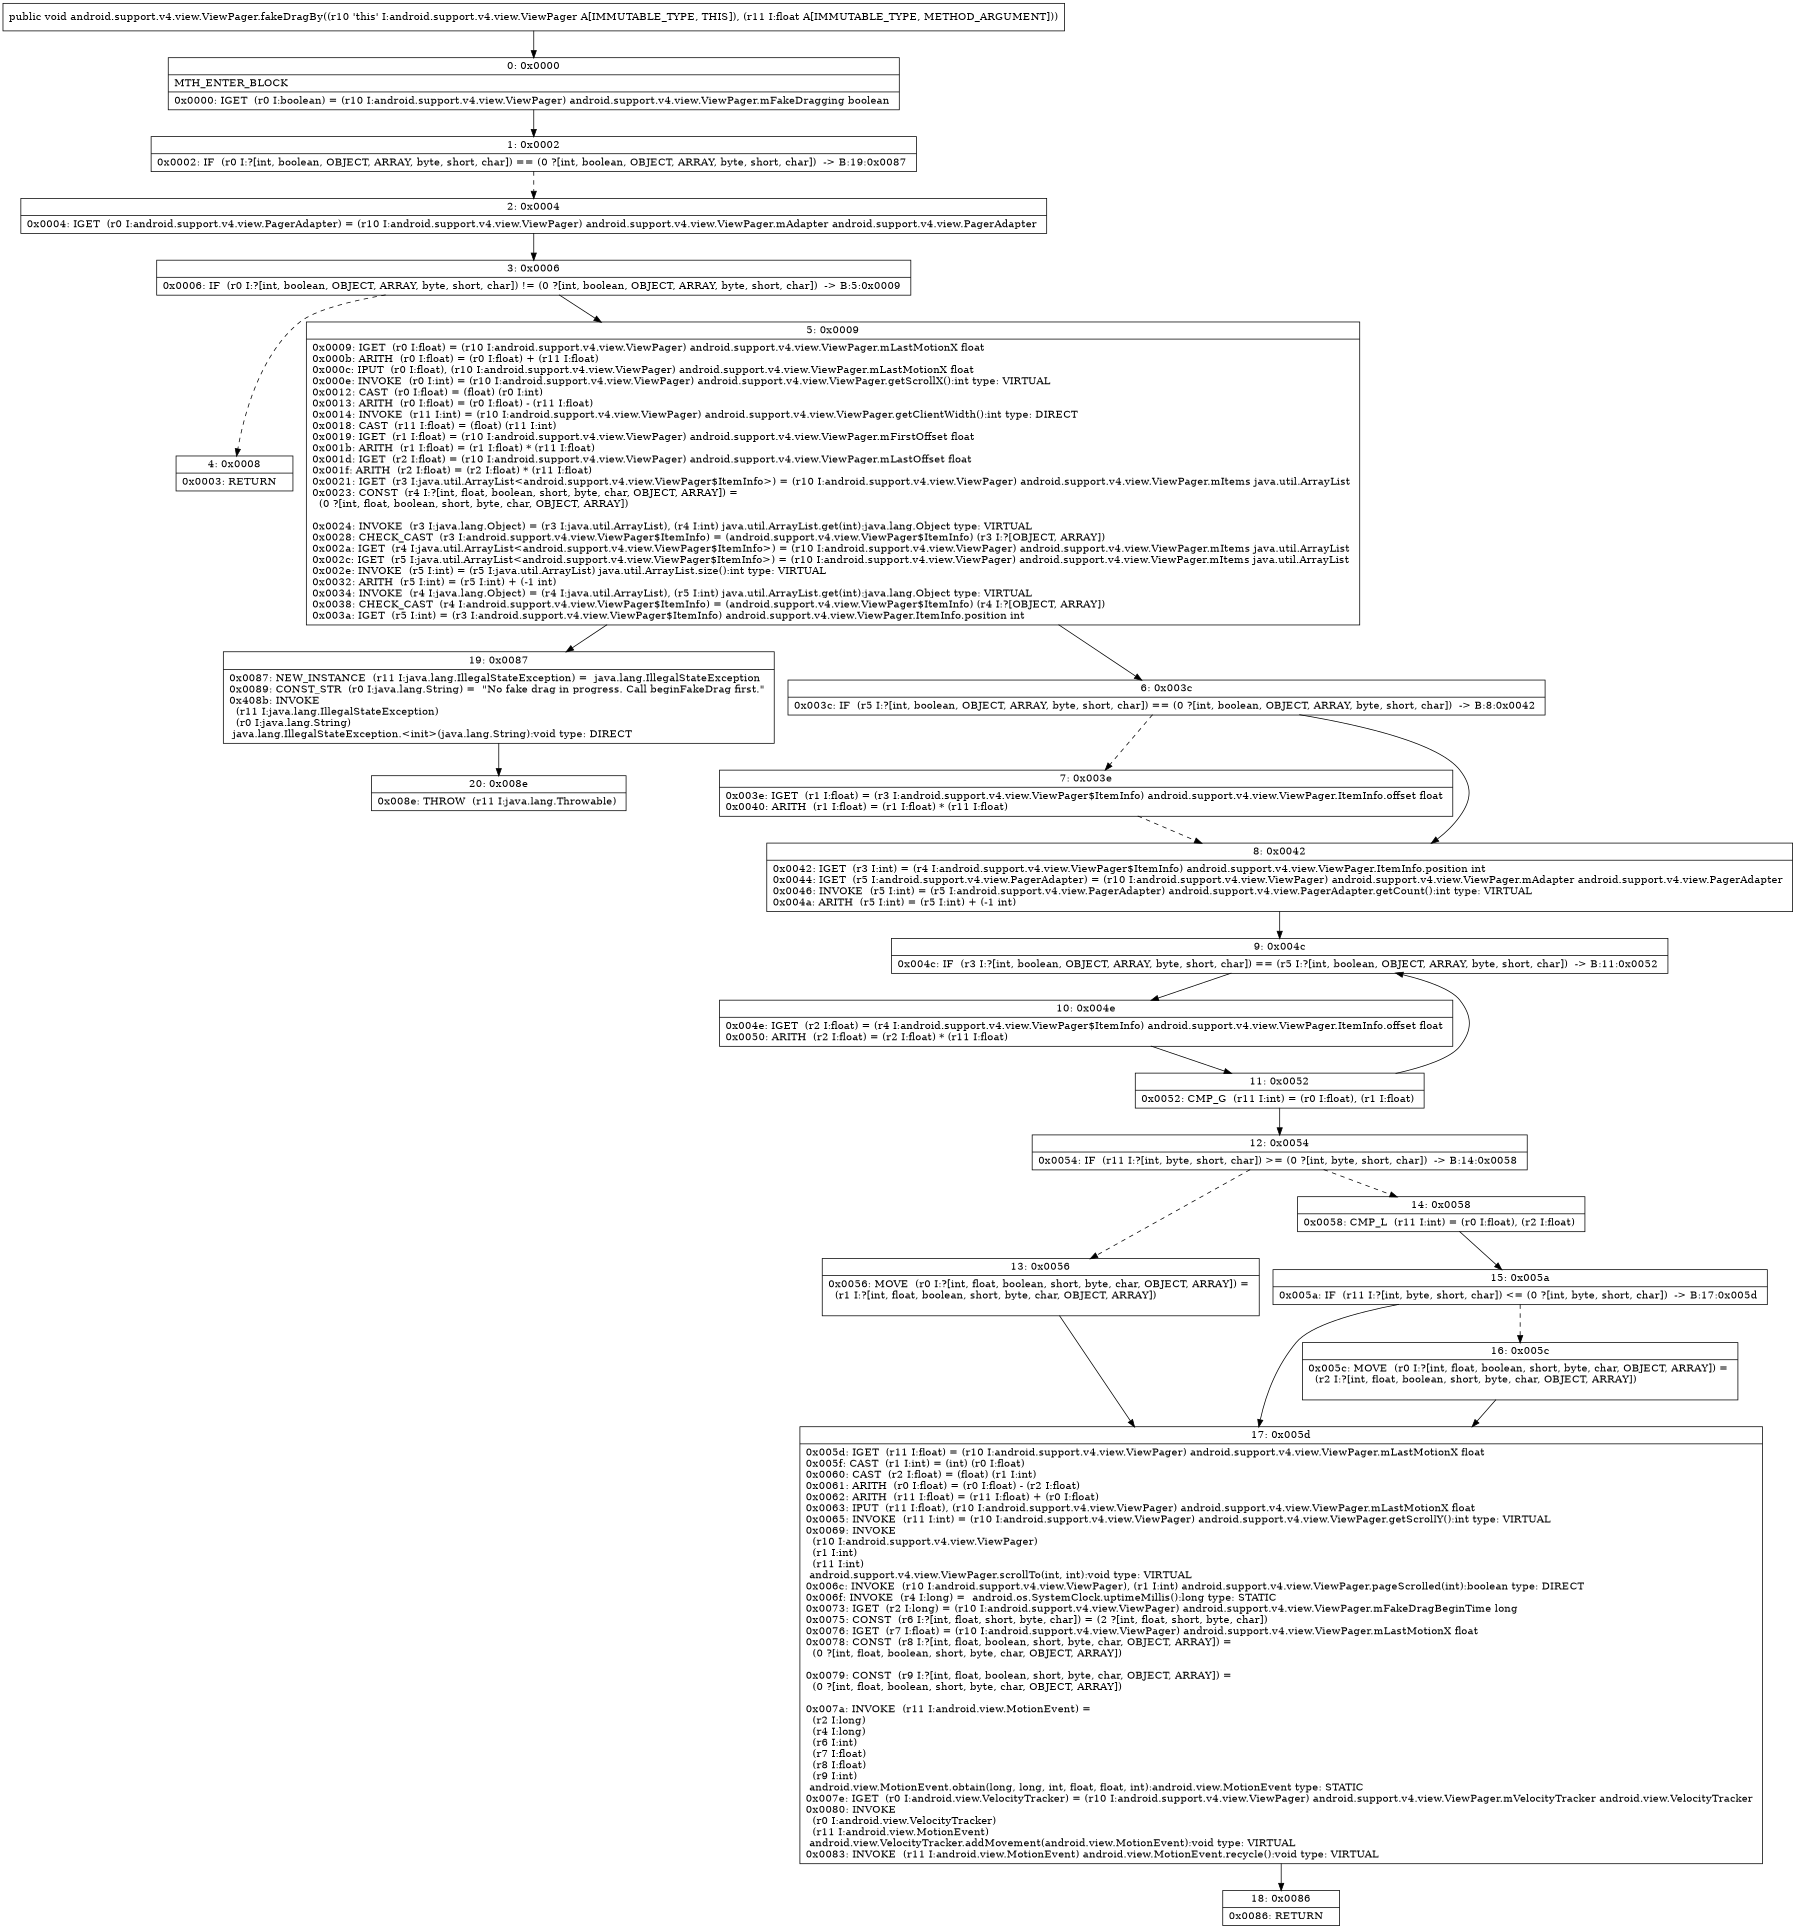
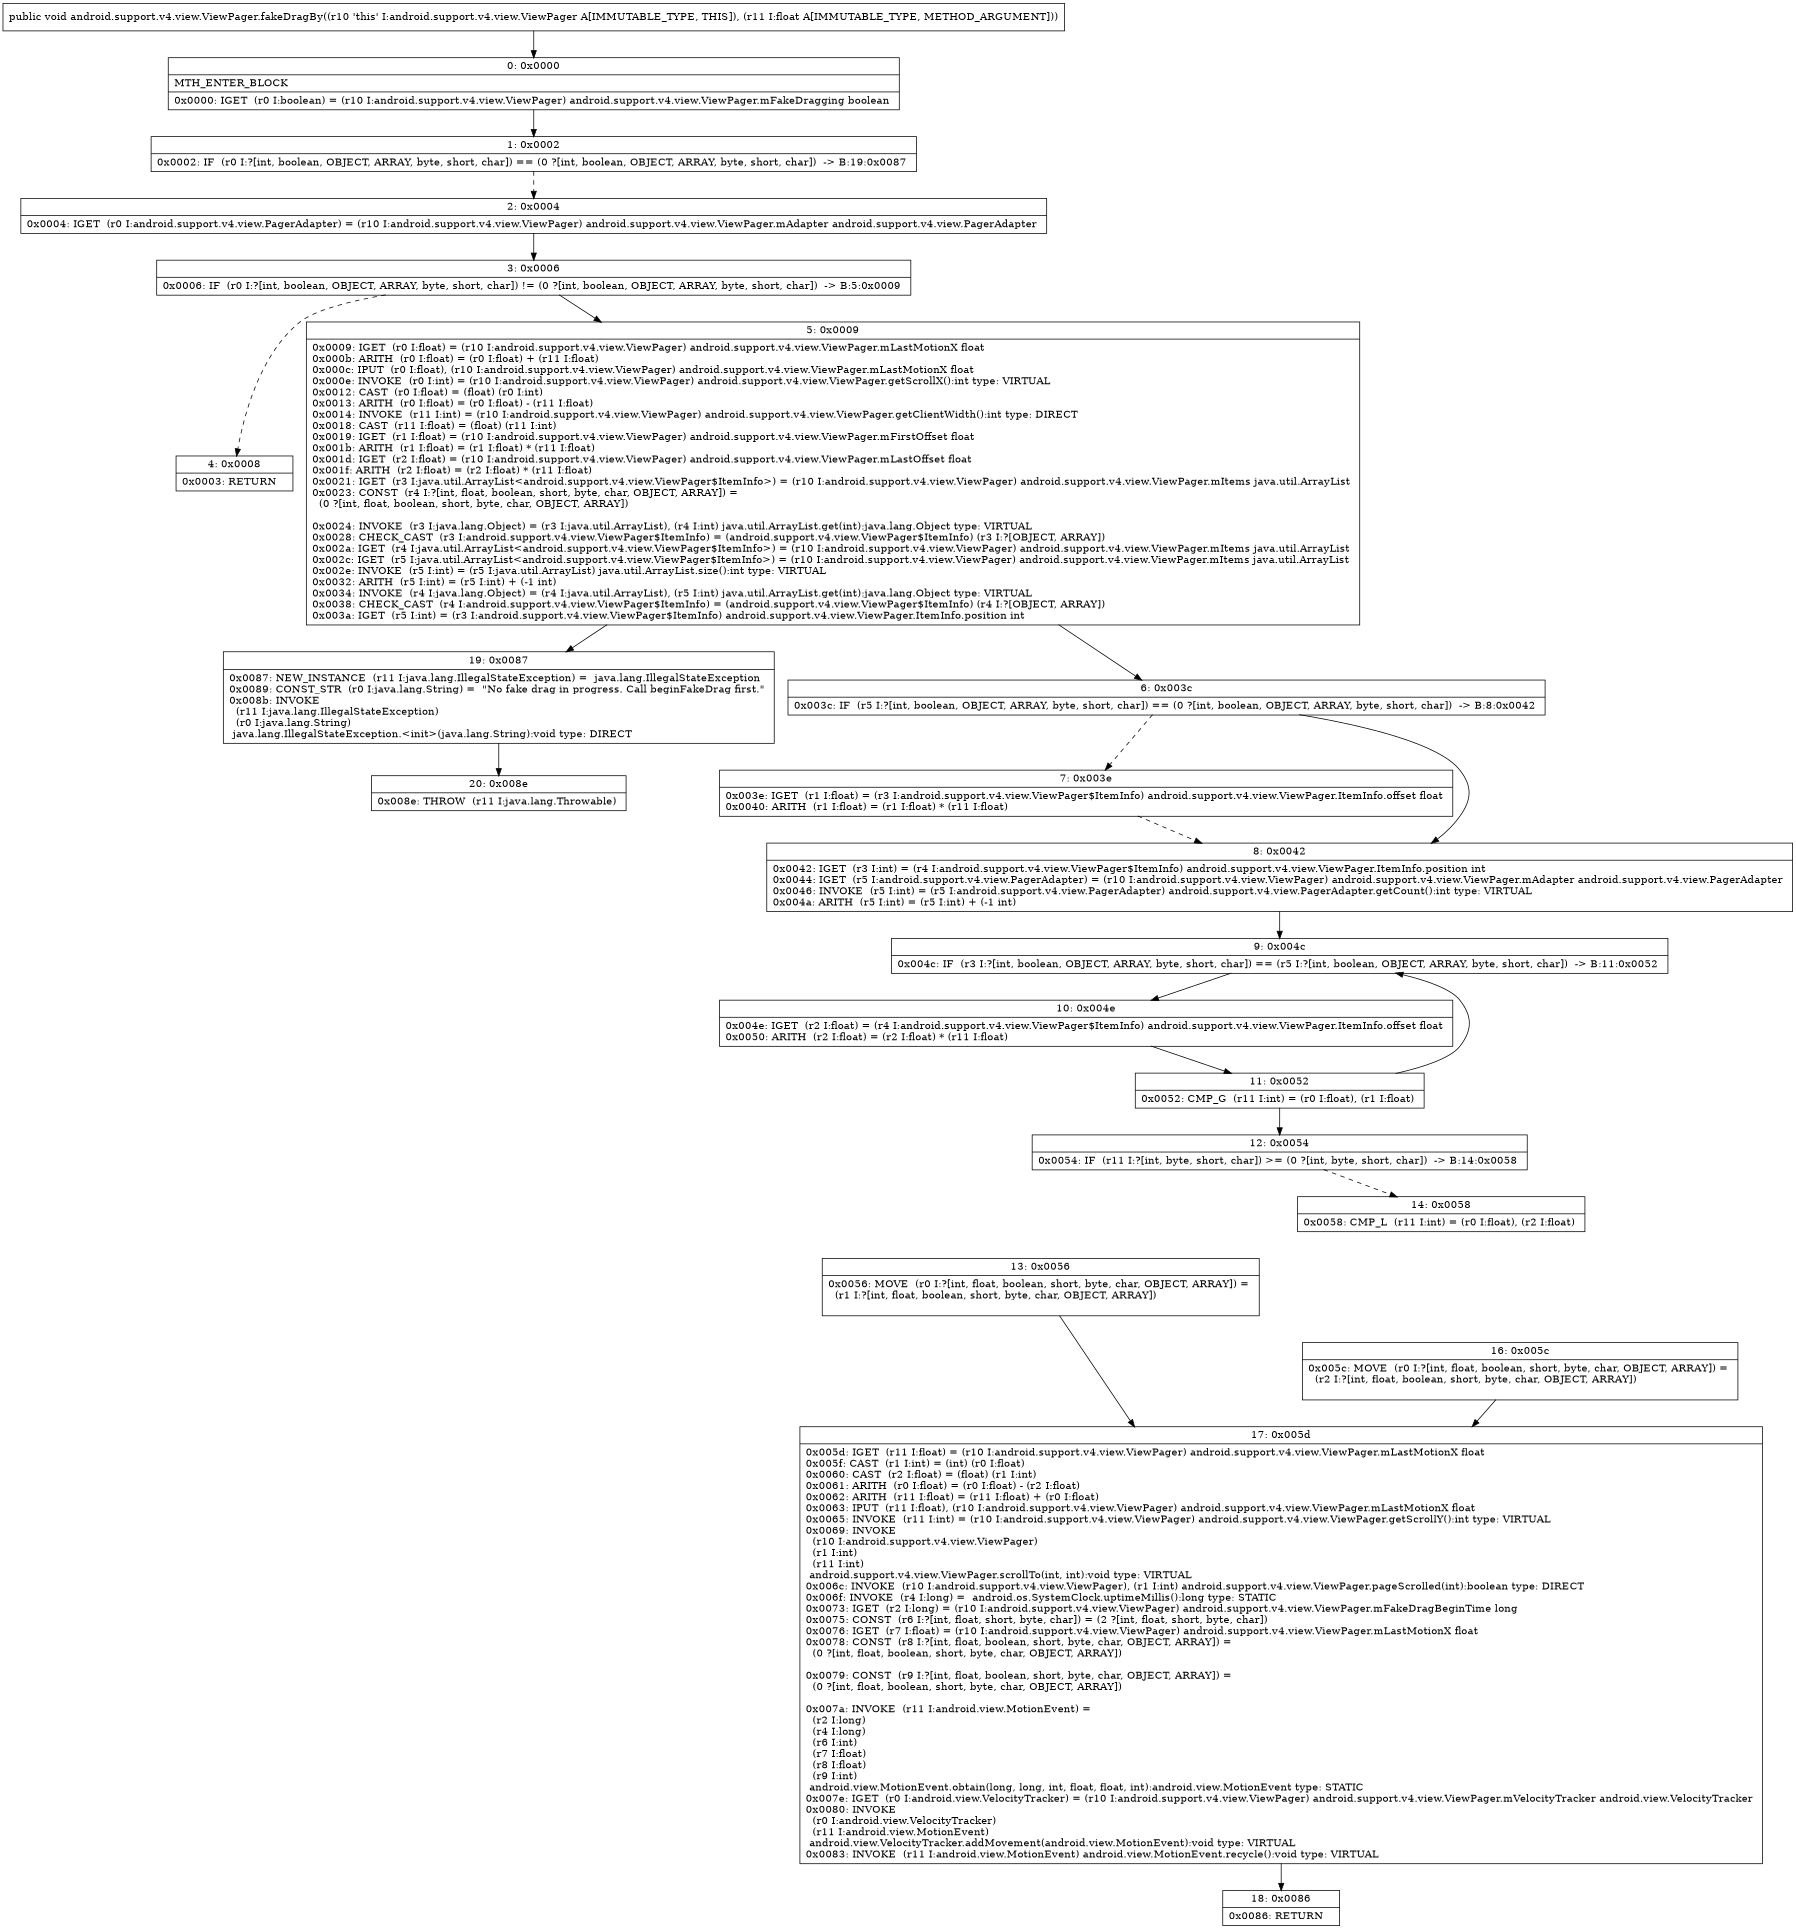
node "19: 0x0087": text "0x408b: INVOKE" -> "0x008b: INVOKE"
edge "12: 0x0054" -> "13: 0x0056": removed
node "15: 0x005a": removed
